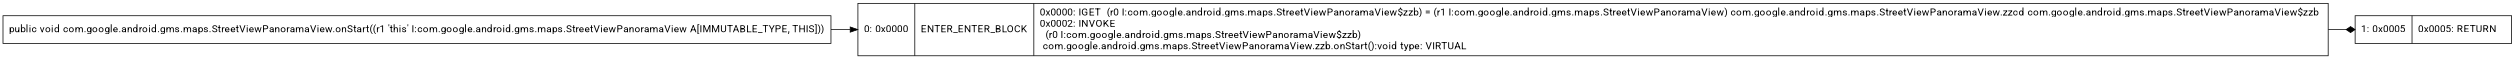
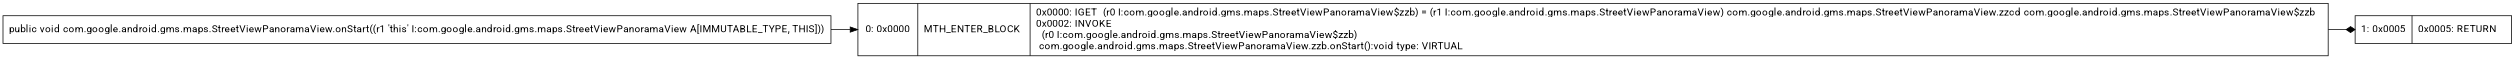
node "0: 0x0000": text "ENTER_ENTER_BLOCK" -> "MTH_ENTER_BLOCK"
